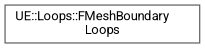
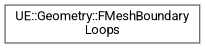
node "UE::Loops::FMeshBoundary Loops": label "UE::Loops::FMeshBoundary Loops" -> "UE::Geometry::FMeshBoundary Loops"
